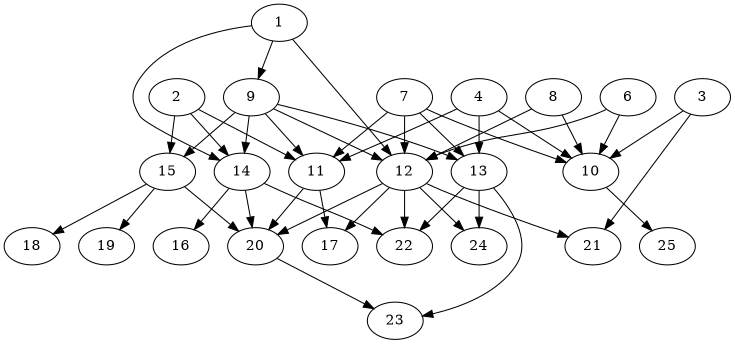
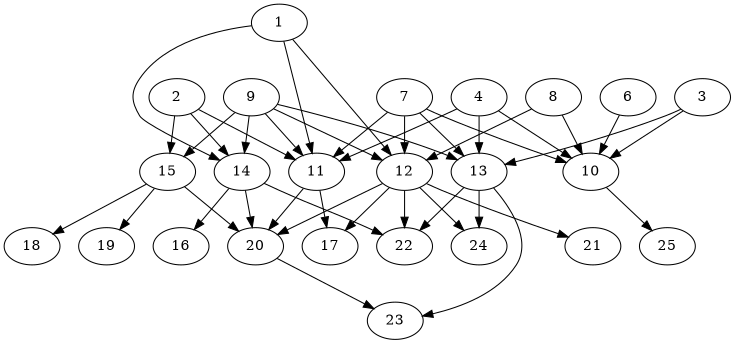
edge "1" -> "9": now "1" -> "11"
edge "6" -> "12": removed
edge "3" -> "21": now "3" -> "13"
